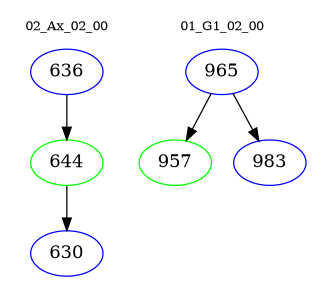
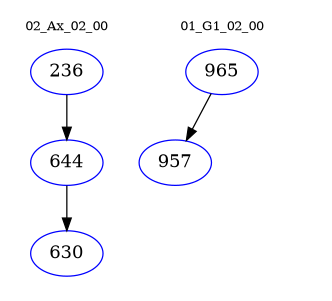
node "636": label "636" -> "236"
node "644": color green -> blue
node "957": color green -> blue
node "983": removed
